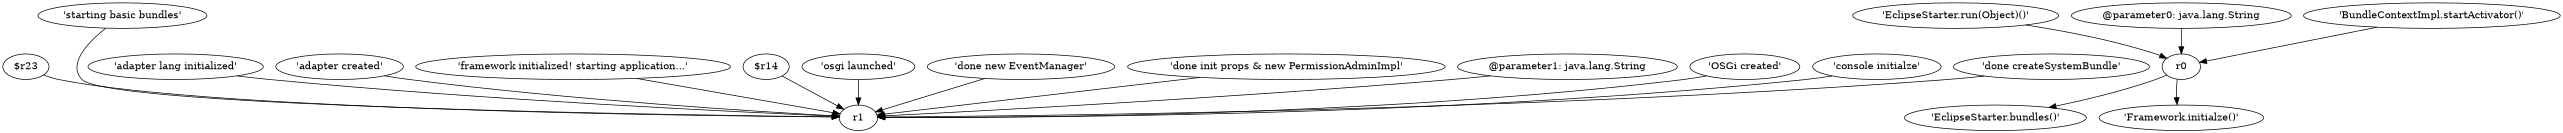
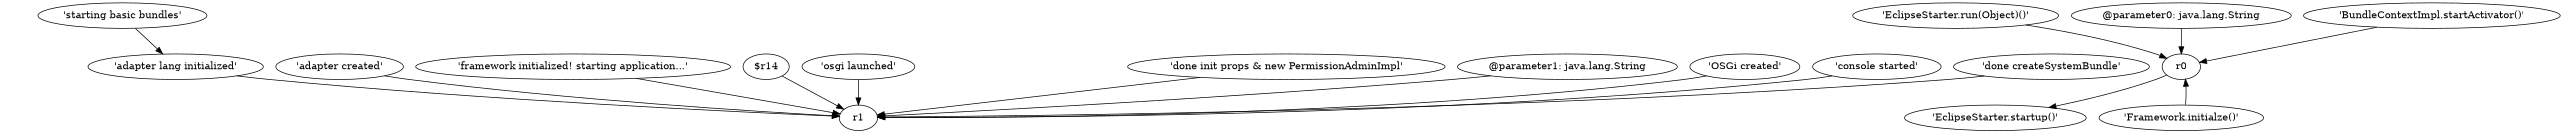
node "$r23": removed
node "'done new EventManager'": removed
node "'console initialze'": label "'console initialze'" -> "'console started'"
edge "r0" -> "'Framework.initialze()'": reversed
edge "'starting basic bundles'" -> "r1": now "'starting basic bundles'" -> "'adapter lang initialized'"
node "'EclipseStarter.bundles()'": label "'EclipseStarter.bundles()'" -> "'EclipseStarter.startup()'"
